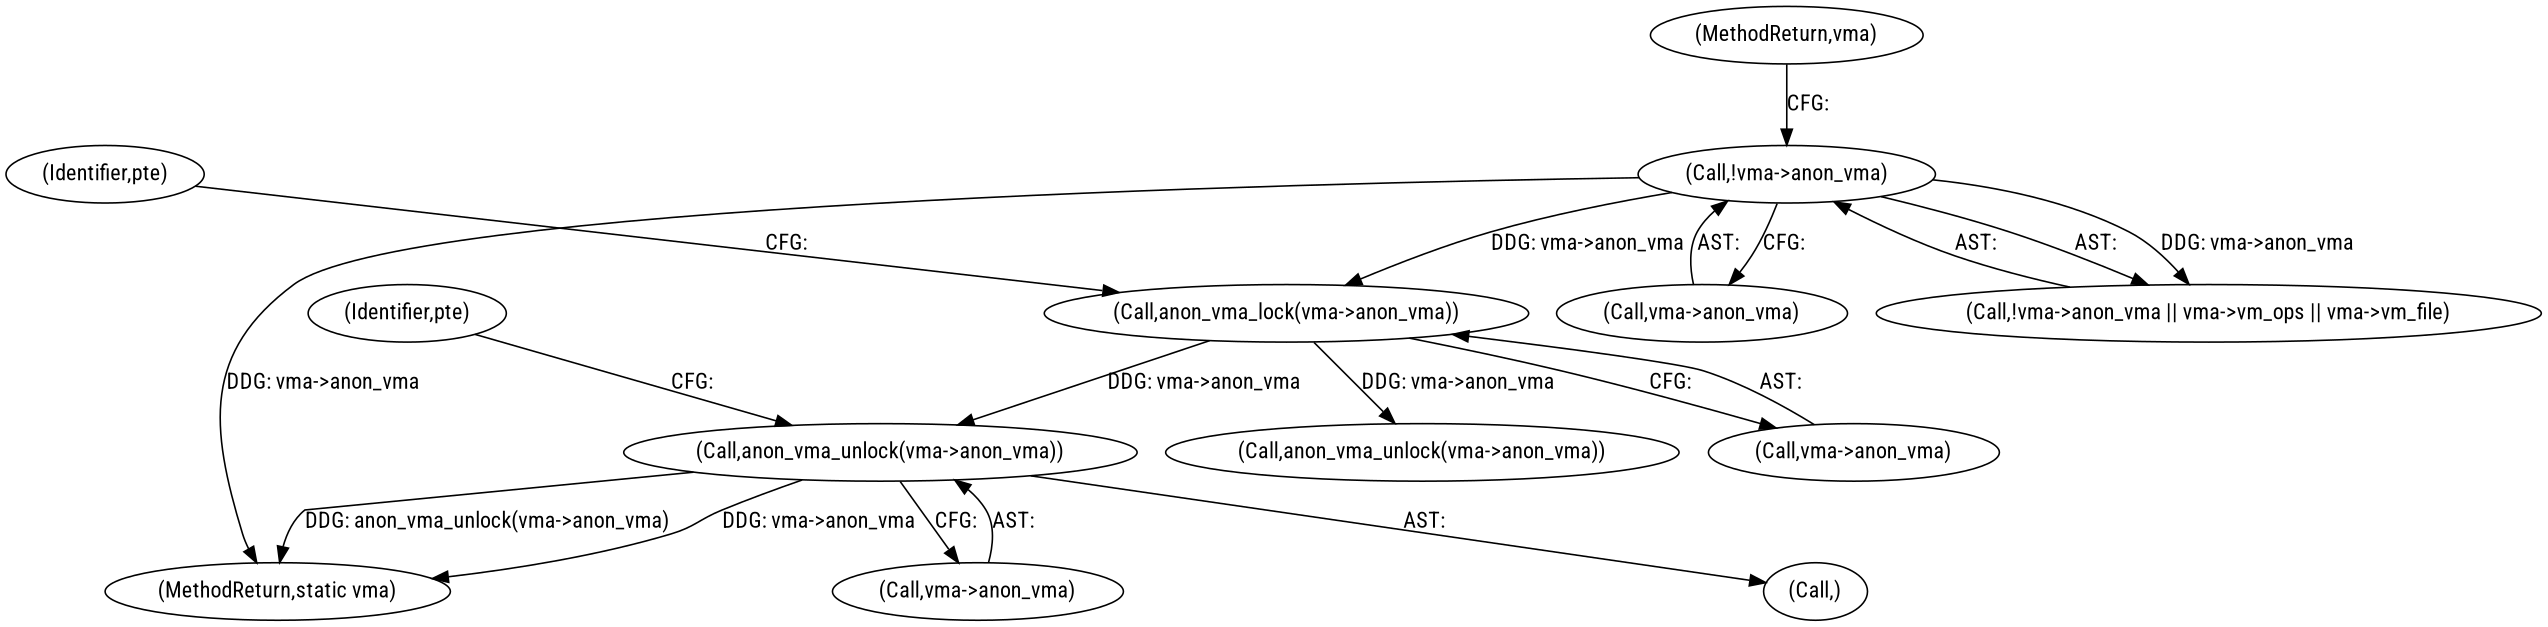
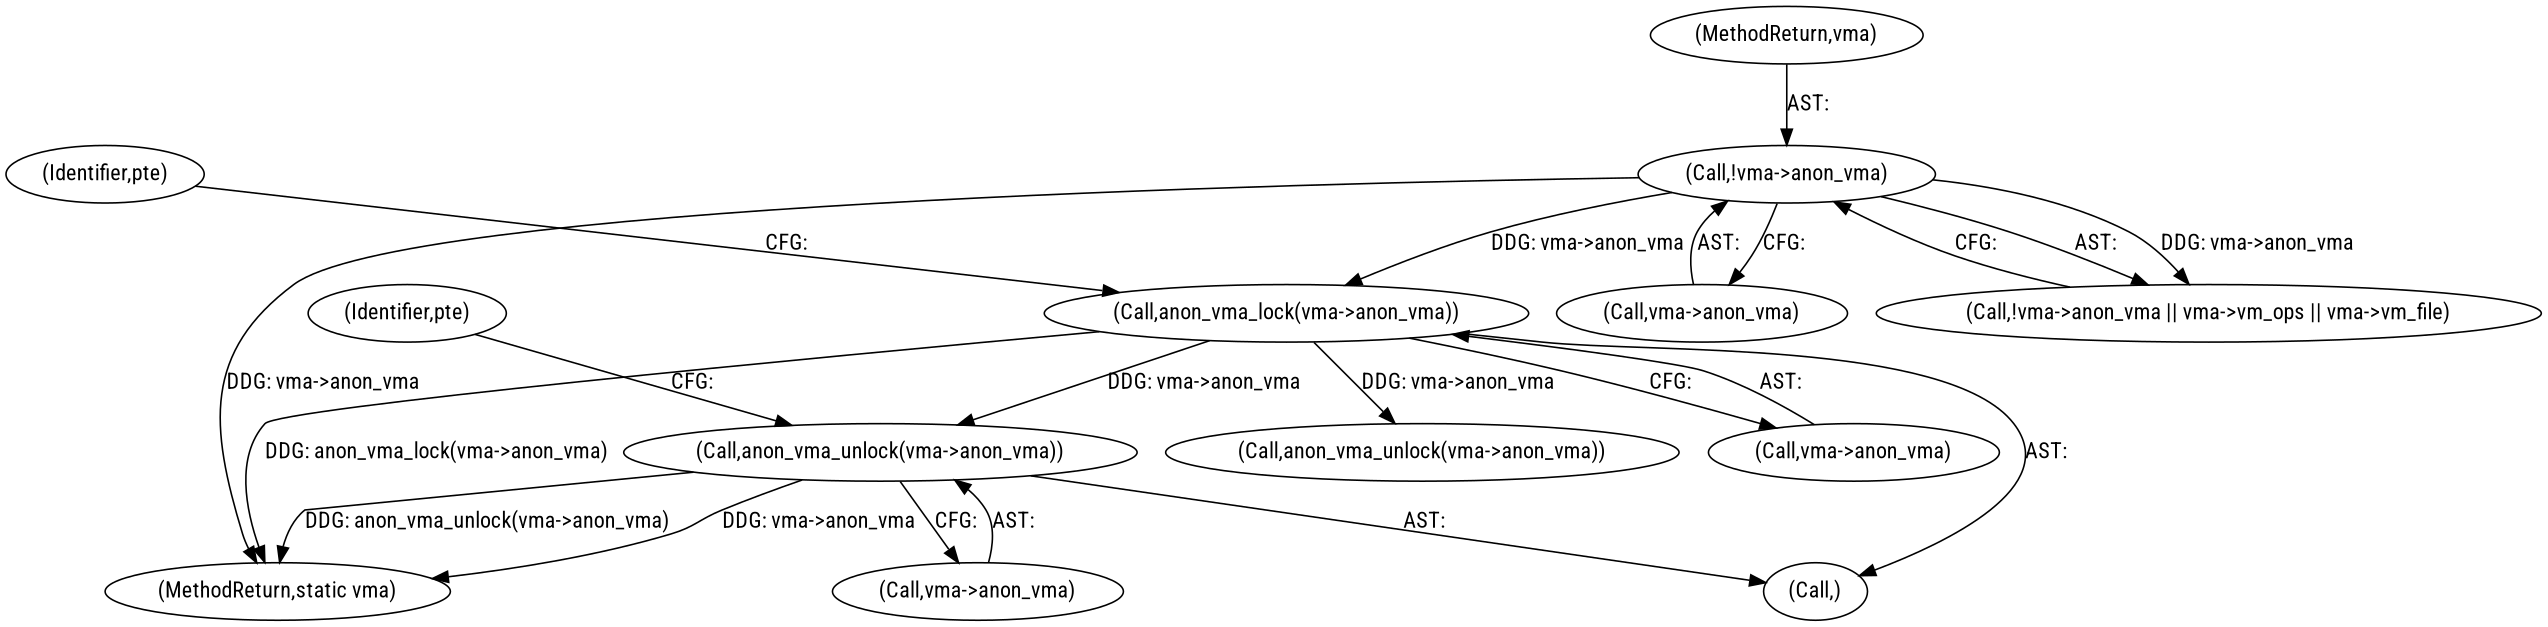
edge "(MethodReturn,vma)" -> "(Call,!vma->anon_vma)": label "CFG: " -> "AST: "
edge "(Call,!vma->anon_vma || vma->vm_ops || vma->vm_file)" -> "(Call,!vma->anon_vma)": label "AST: " -> "CFG: "
edge "(Call,anon_vma_lock(vma->anon_vma))" -> "(Call,)": added, label "AST:"
edge "(Call,anon_vma_lock(vma->anon_vma))" -> "(MethodReturn,static vma)": added, label "DDG: anon_vma_lock(vma->anon_vma)"
